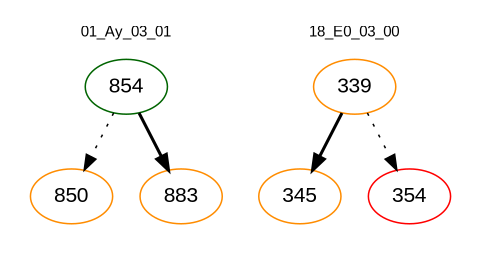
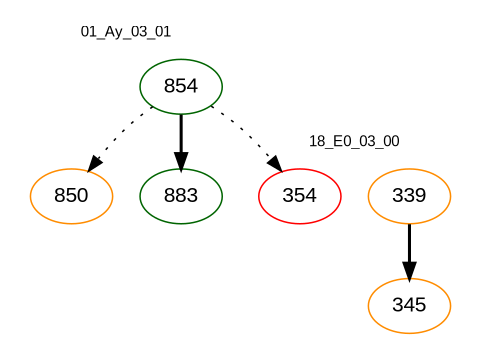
edge "339" -> "354": now "854" -> "354"
node "883": color darkorange -> darkgreen
